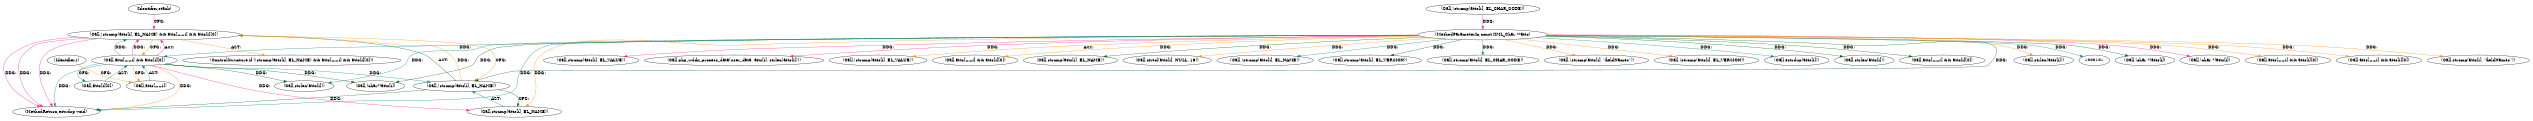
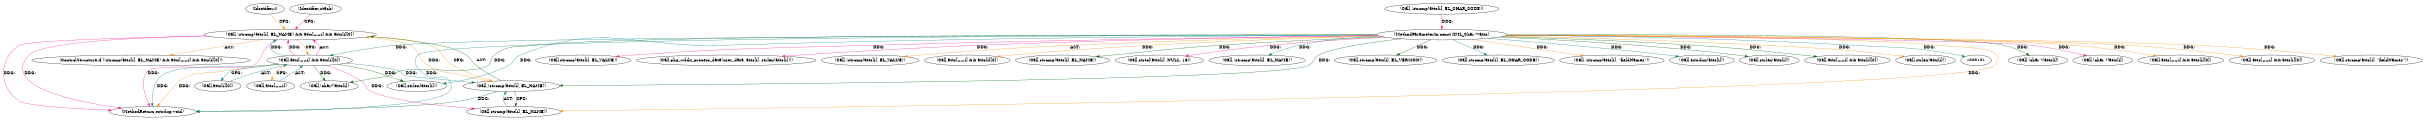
edge "(MethodParameterIn,const XML_Char **atts)" -> "(Call,strtol(atts[i], NULL, 16))": color darkorange -> deeppink
node "(Call,!strcmp(atts[i], EL_VERSION))": removed
edge "(Identifier,i)" -> "(Call,atts[++i])": now "(Identifier,i)" -> "(Call,!strcmp(atts[i], EL_NAME) && atts[++i] && atts[i][0])"
